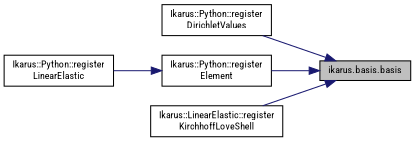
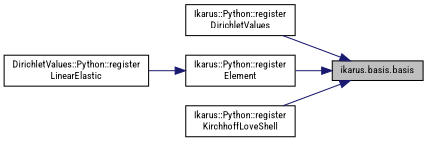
node "Ikarus::Python::register LinearElastic": label "Ikarus::Python::register LinearElastic" -> "DirichletValues::Python::register LinearElastic"
node "Ikarus::LinearElastic::register KirchhoffLoveShell": label "Ikarus::LinearElastic::register KirchhoffLoveShell" -> "Ikarus::Python::register KirchhoffLoveShell"
